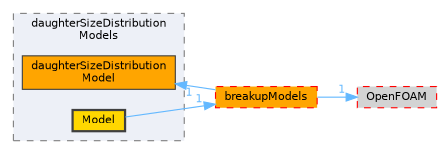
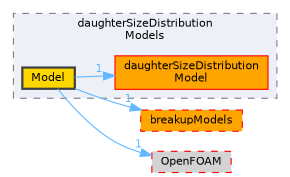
node "daughterSizeDistribution Model": color grey25 -> red
edge "breakupModels" -> "daughterSizeDistribution Model": now "Model" -> "daughterSizeDistribution Model"
edge "breakupModels" -> "OpenFOAM": now "Model" -> "OpenFOAM"
